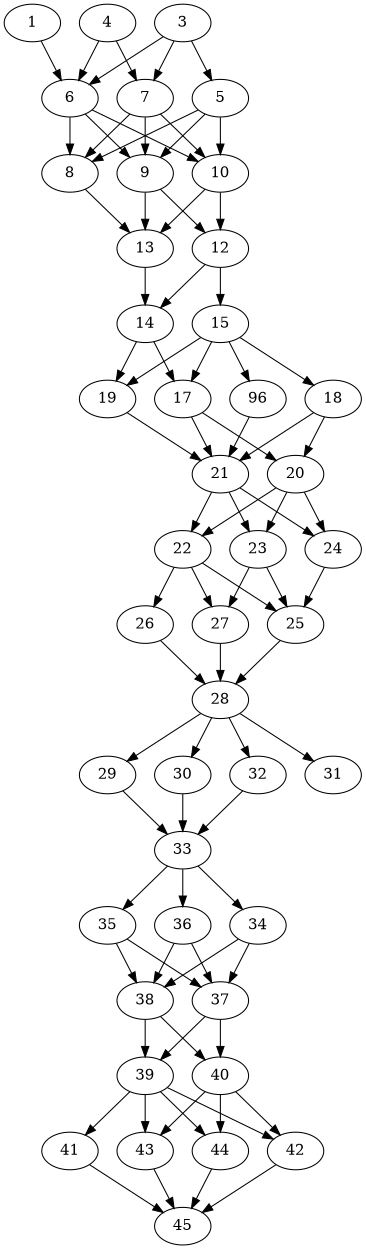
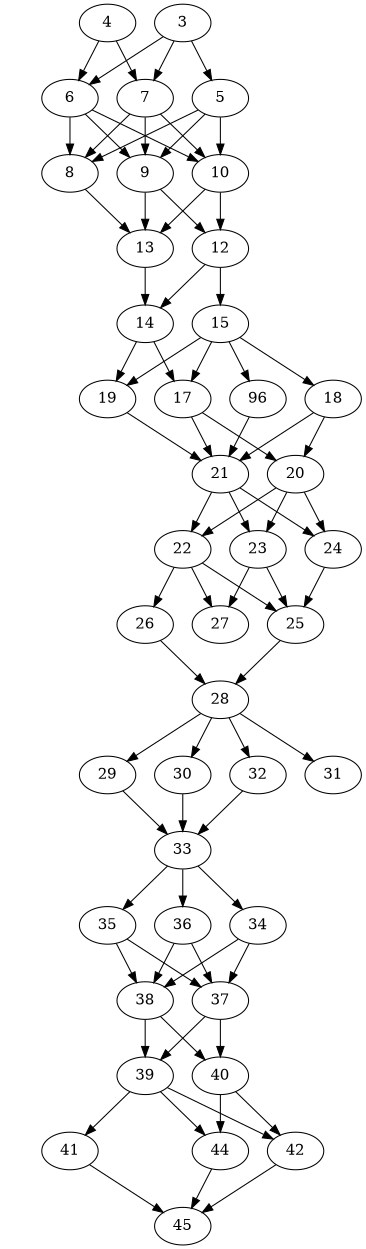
node "1": removed
edge "27" -> "28": removed
node "43": removed
